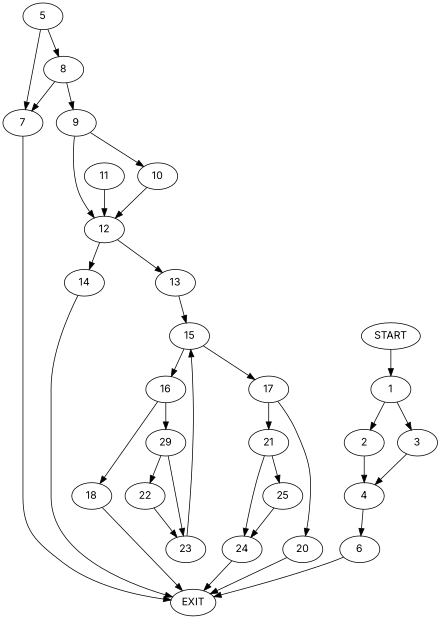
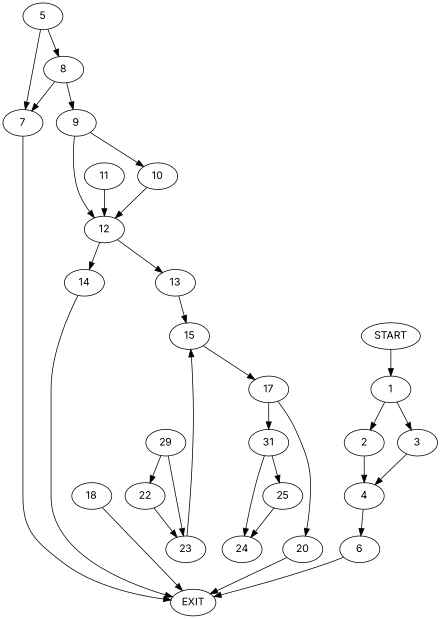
node "16": removed
node "21": label "21" -> "31"
edge "24" -> "EXIT": removed
